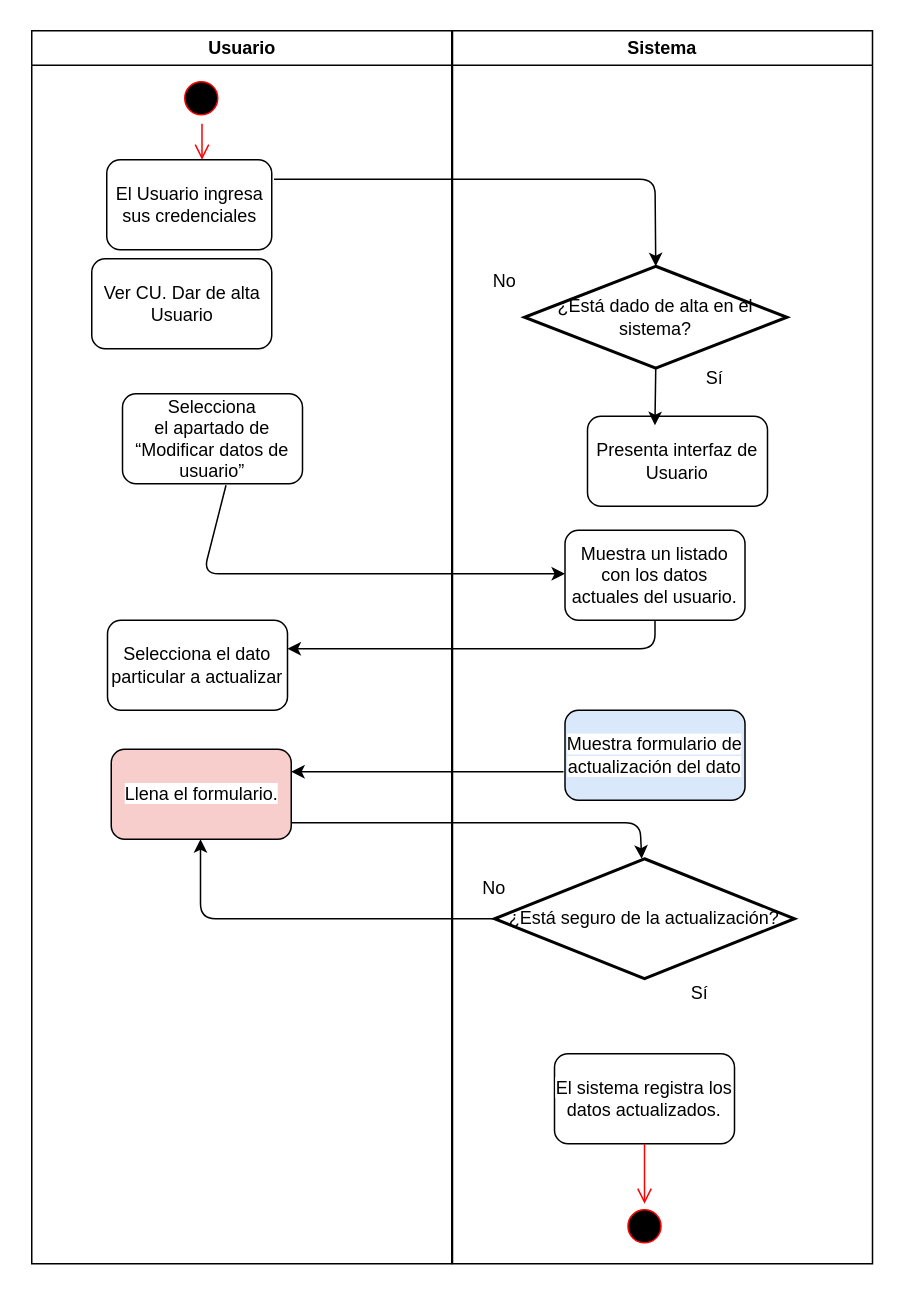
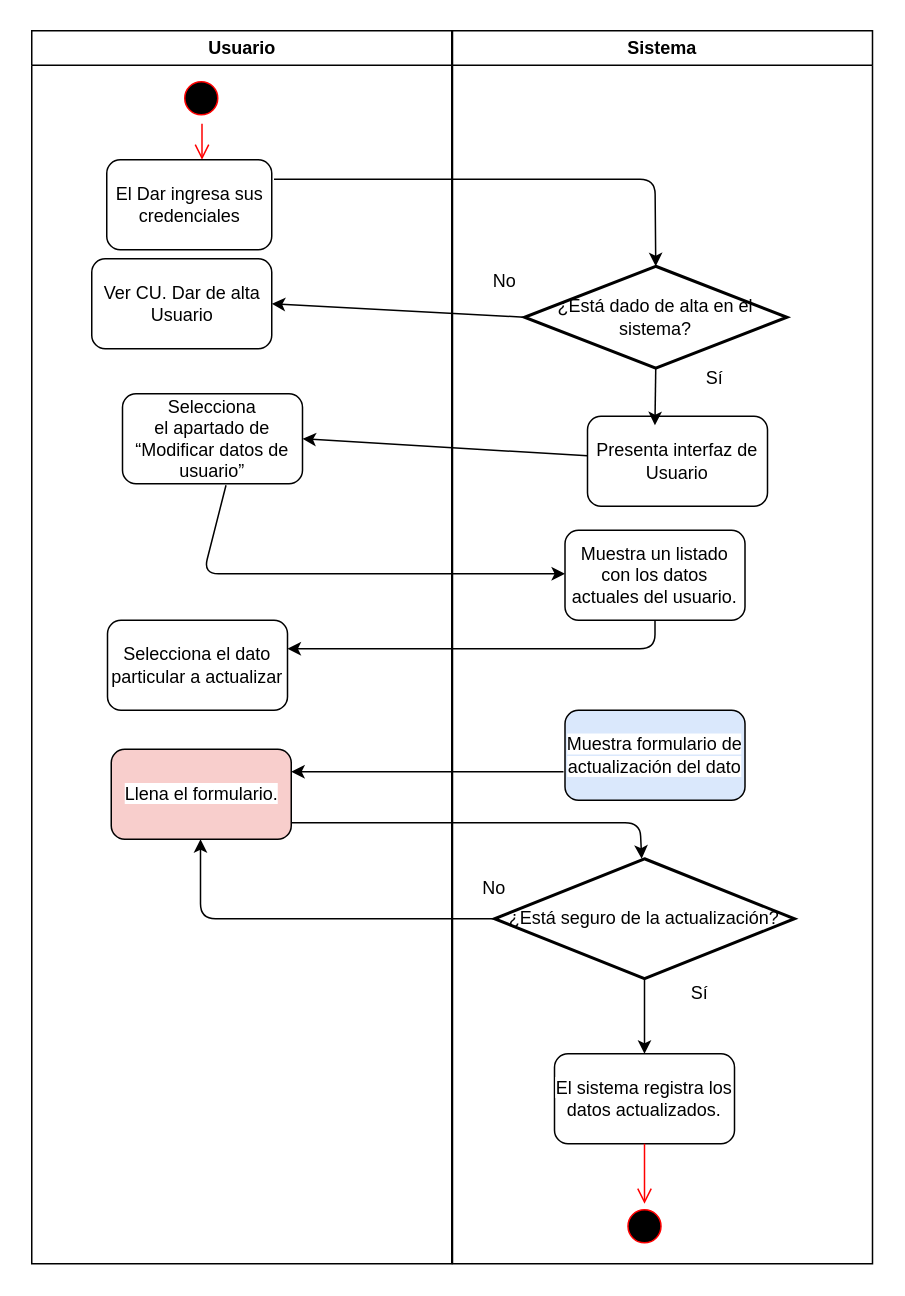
node "El Usuario ingresa sus credenciales": label "El Usuario ingresa sus credenciales" -> "El Dar ingresa sus credenciales"
edge "¿Está dado de alta en el sistema?" -> "Ver CU. Dar de alta Usuario": added
edge "Presenta interfaz de Usuario" -> "Selecciona el apartado de “Modificar datos de usuario”": added
edge "¿Está seguro de la actualización?" -> "El sistema registra los datos actualizados.": added
